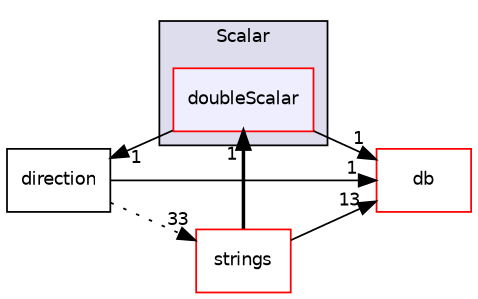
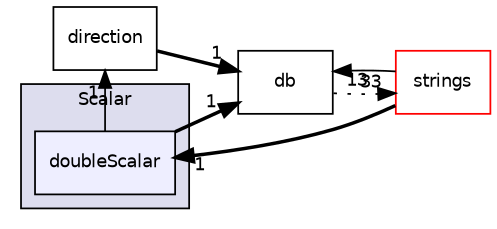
node "doubleScalar": color red -> black
edge "doubleScalar" -> "db": style solid -> bold
edge "direction" -> "db": style solid -> bold
node "db": color red -> black
edge "direction" -> "strings": now "db" -> "strings"
